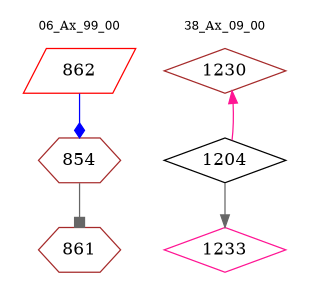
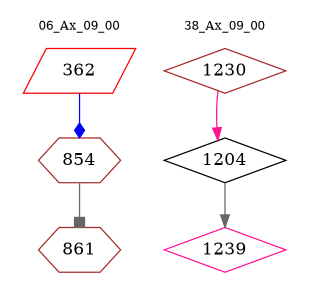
cluster "06_Ax_99_00": label "06_Ax_99_00" -> "06_Ax_09_00"
node "862": label "862" -> "362"
edge "1204" -> "1230": reversed
node "1233": label "1233" -> "1239"
